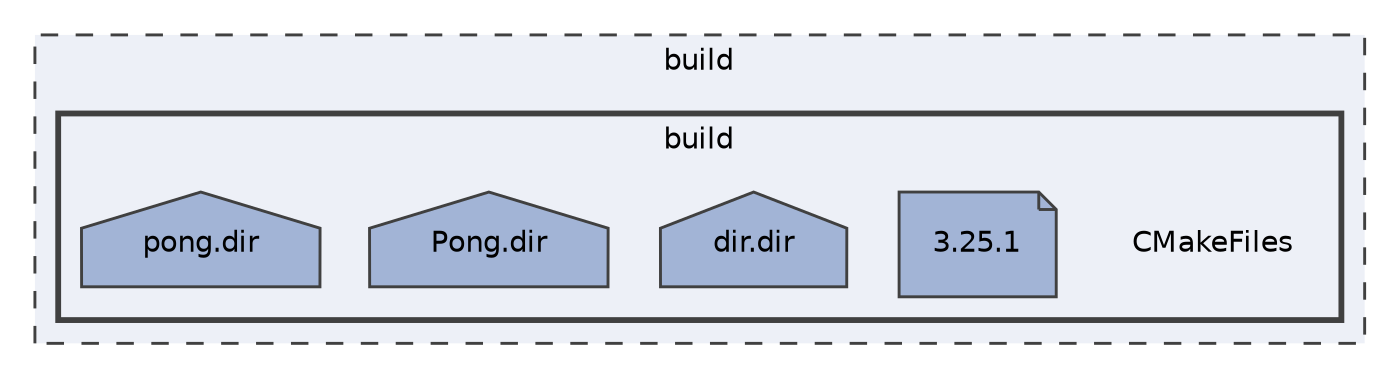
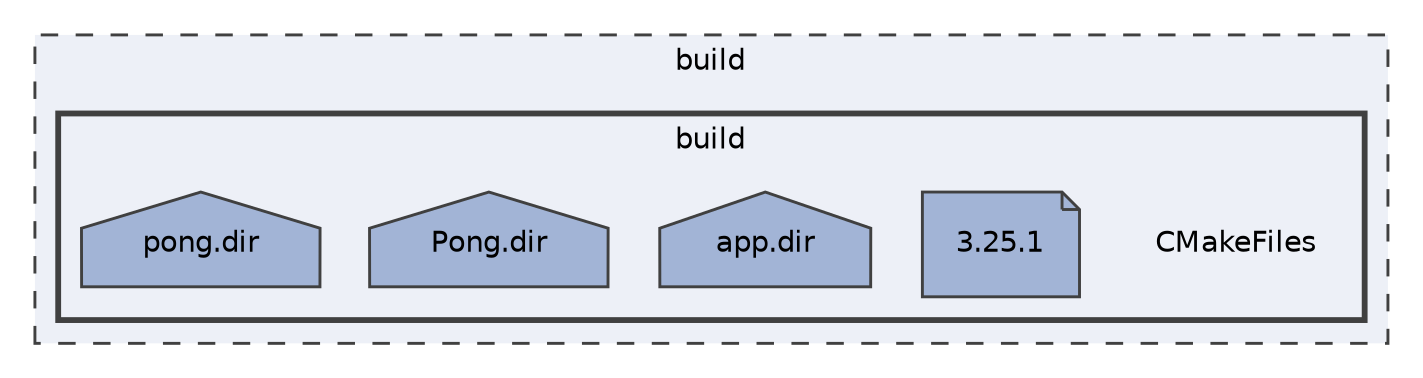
node "dir.dir": label "dir.dir" -> "app.dir"
